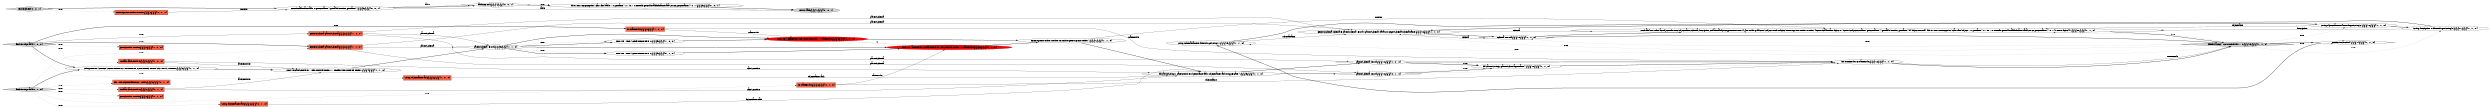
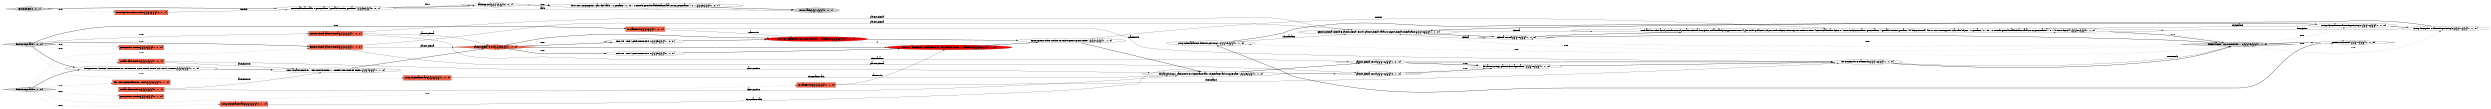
node "parentSchema != null@@@5@@@['1', '1', '0']": fillcolor white -> tomato
edge "GenericSchema parentSchema@@@2@@@['1', '0', '0']" -> "parentSchema != null@@@10@@@['1', '0', '0']": label "parentSchema" -> "schemaName"
edge "findViewsByMask['0', '1', '0']" -> "boolean caseSensitive@@@2@@@['0', '1', '0']": removed, label "true"
